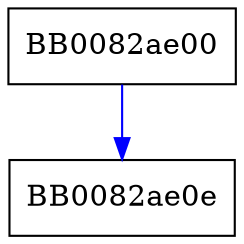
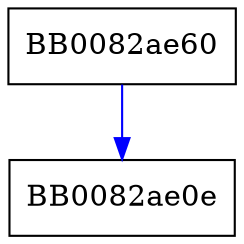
node "BB0082ae00": label "BB0082ae00" -> "BB0082ae60"
